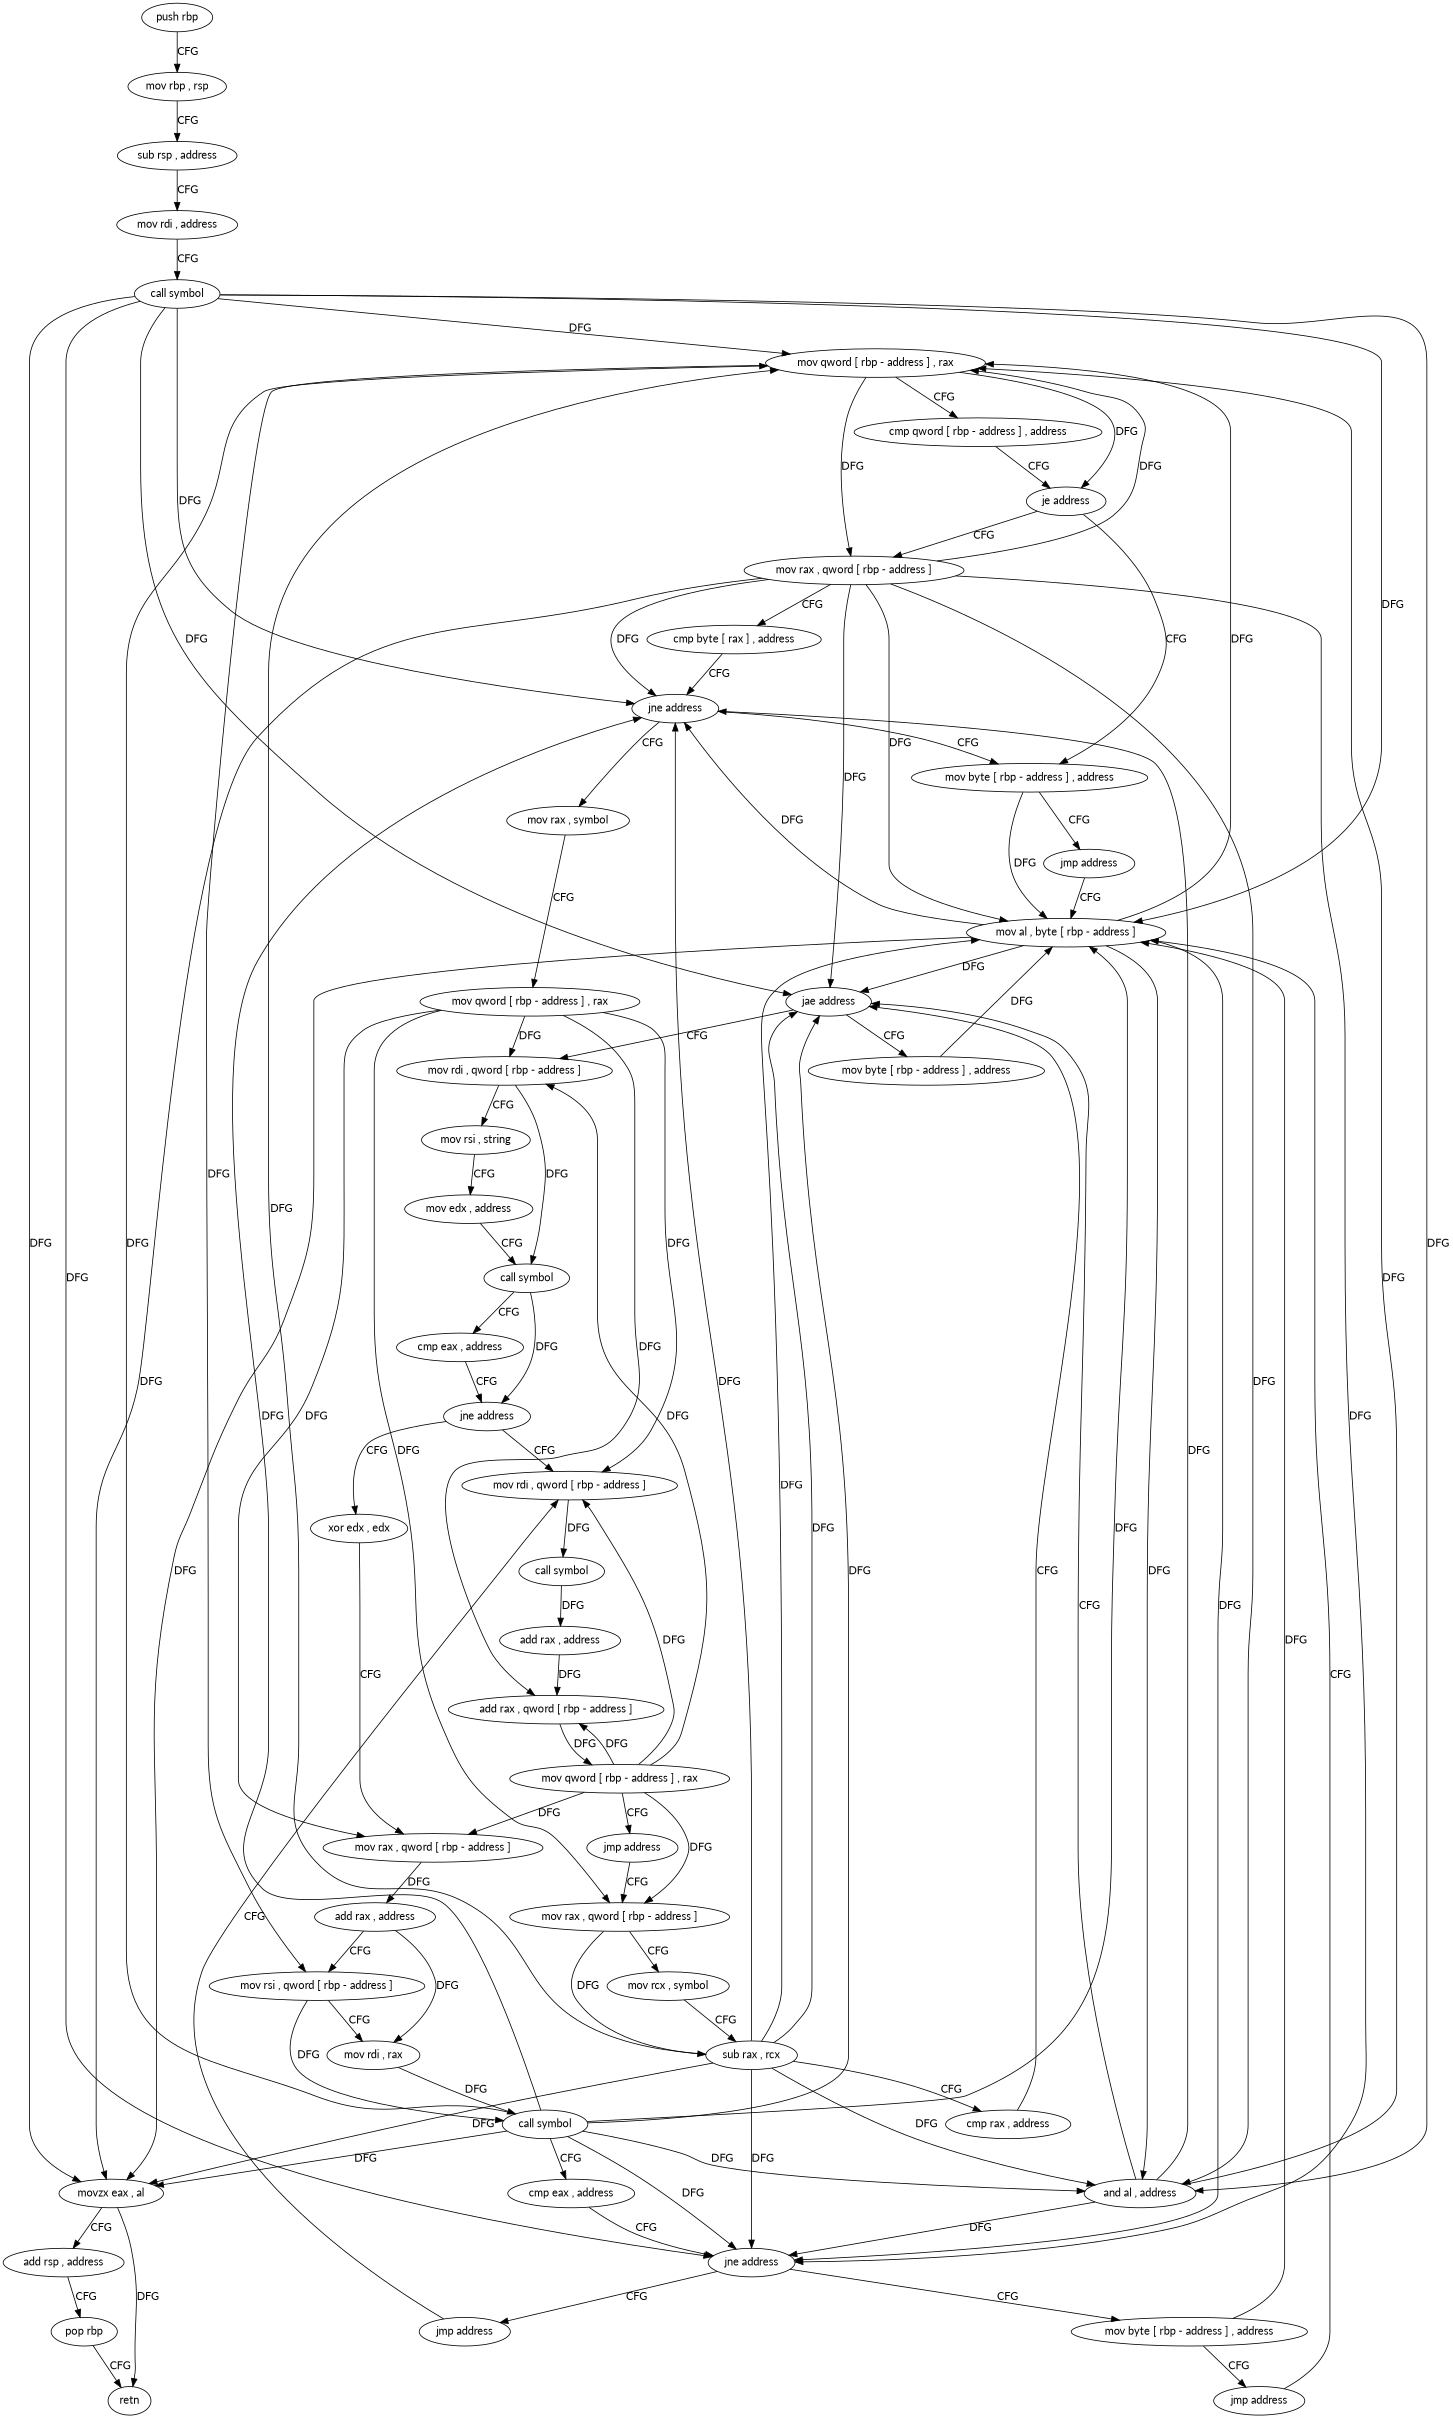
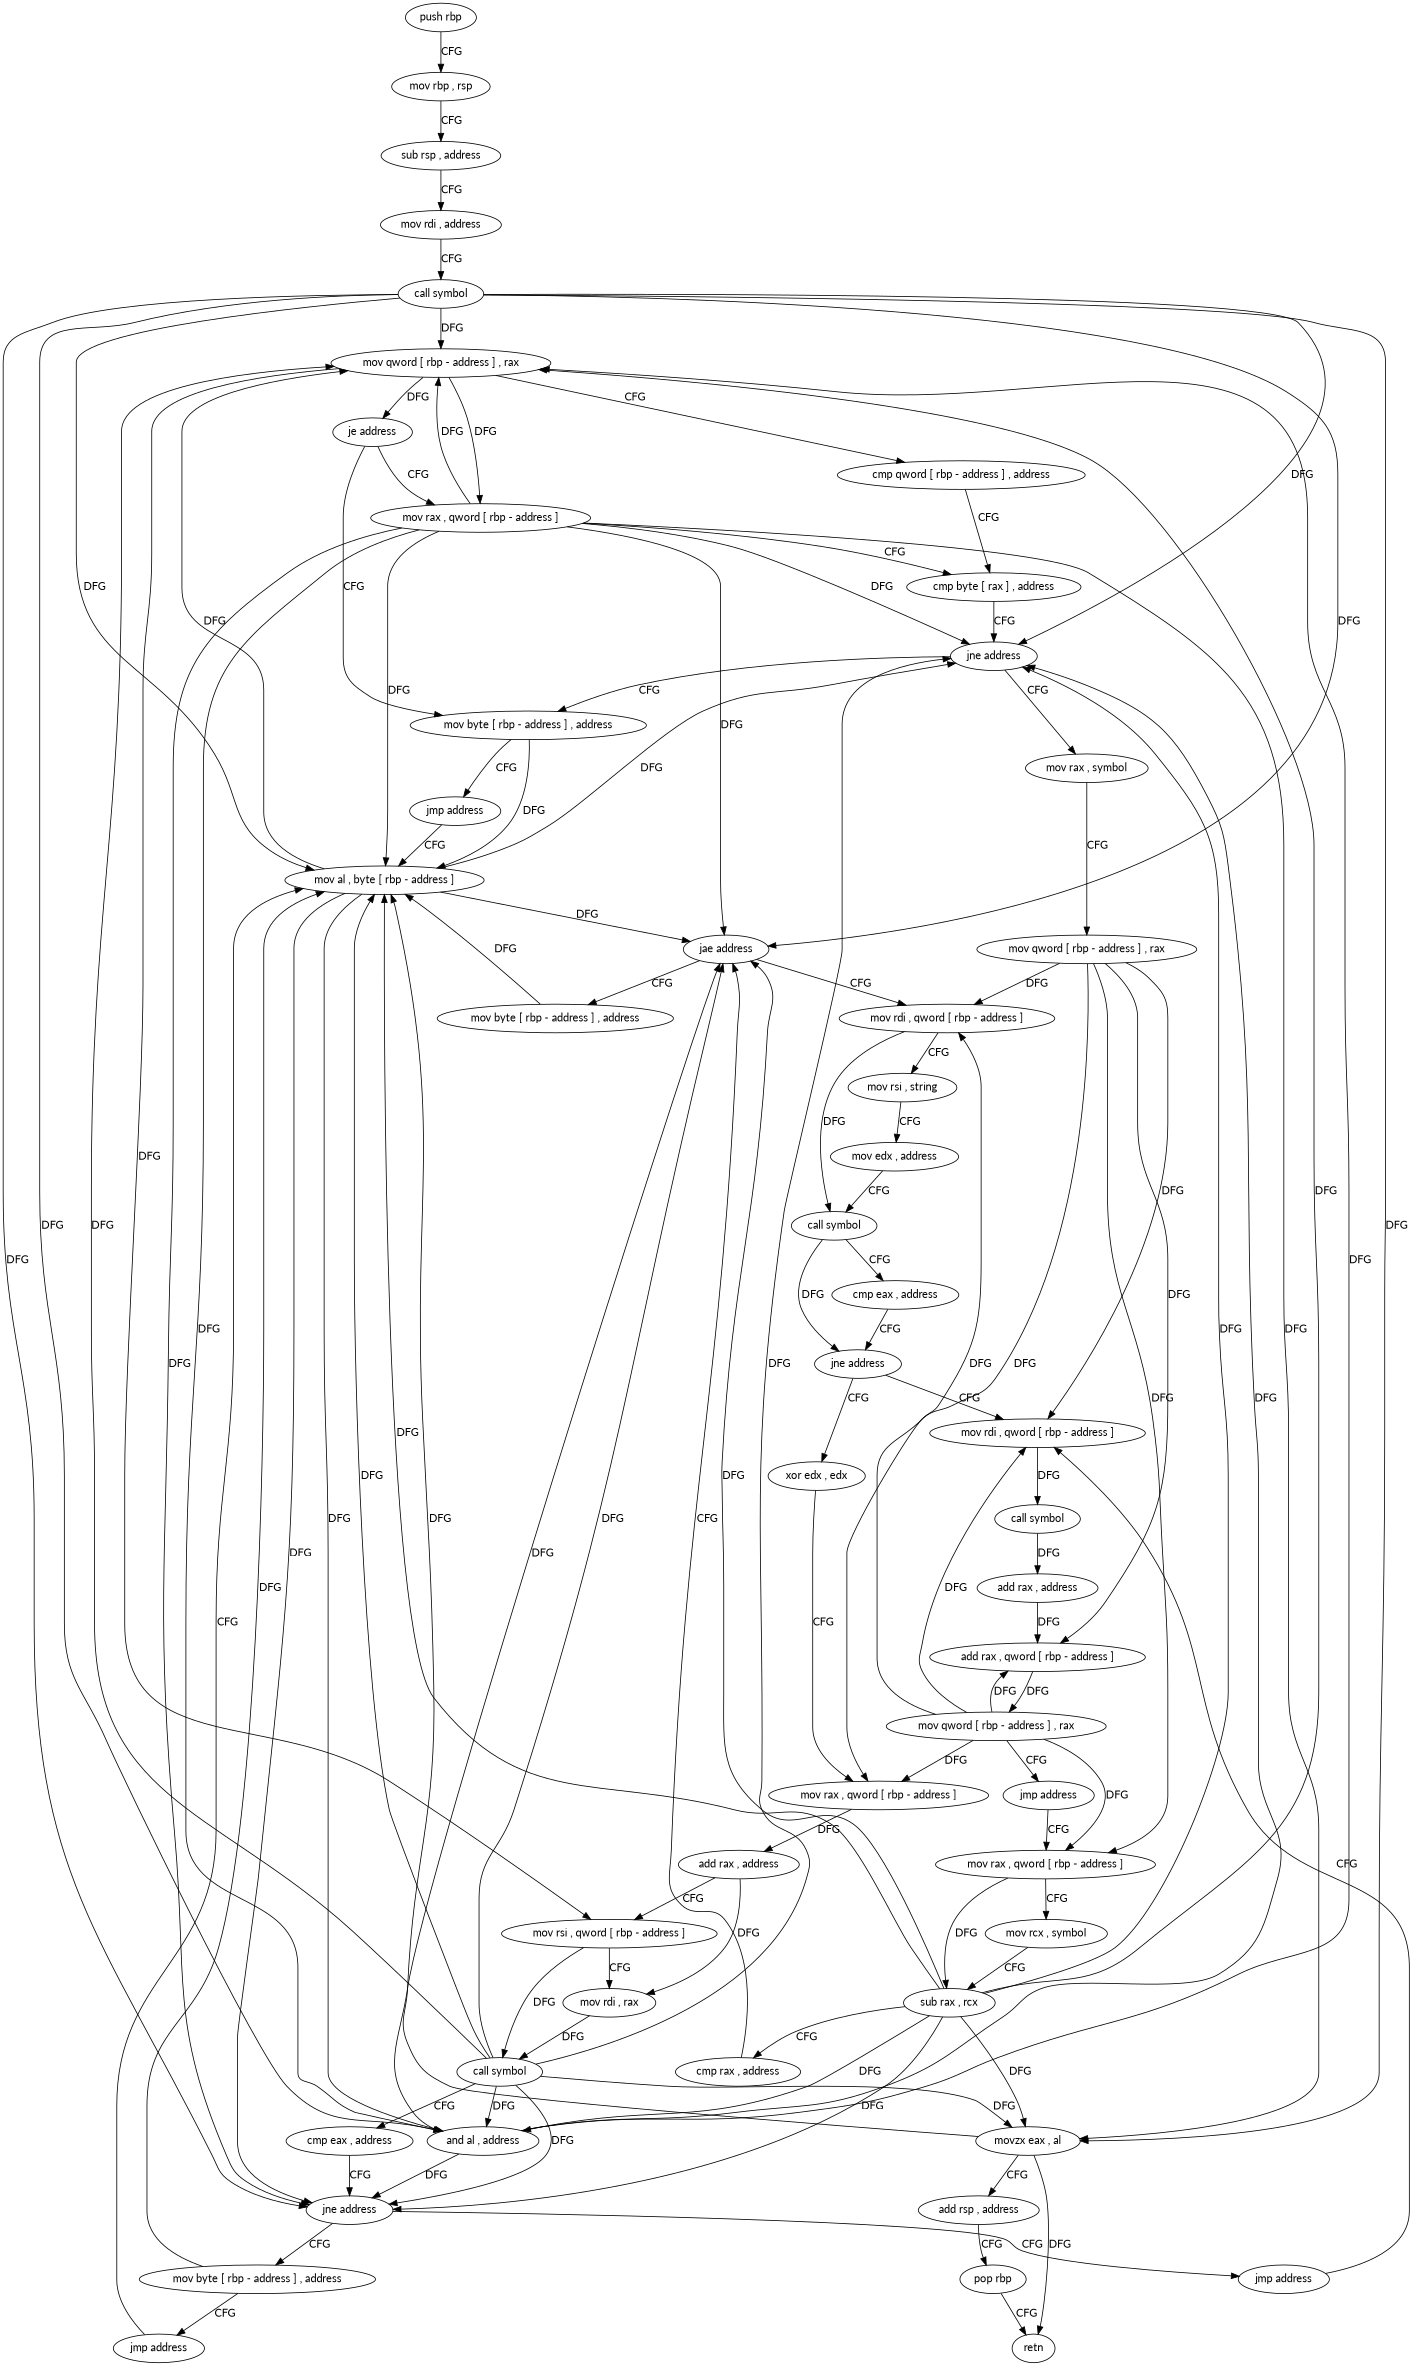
edge "cmp qword [ rbp - address ] , address" -> "je address": now "cmp qword [ rbp - address ] , address" -> "cmp byte [ rax ] , address"
edge "mov al , byte [ rbp - address ]" -> "movzx eax , al": reversed
edge "and al , address" -> "jae address": label "CFG" -> "DFG"
